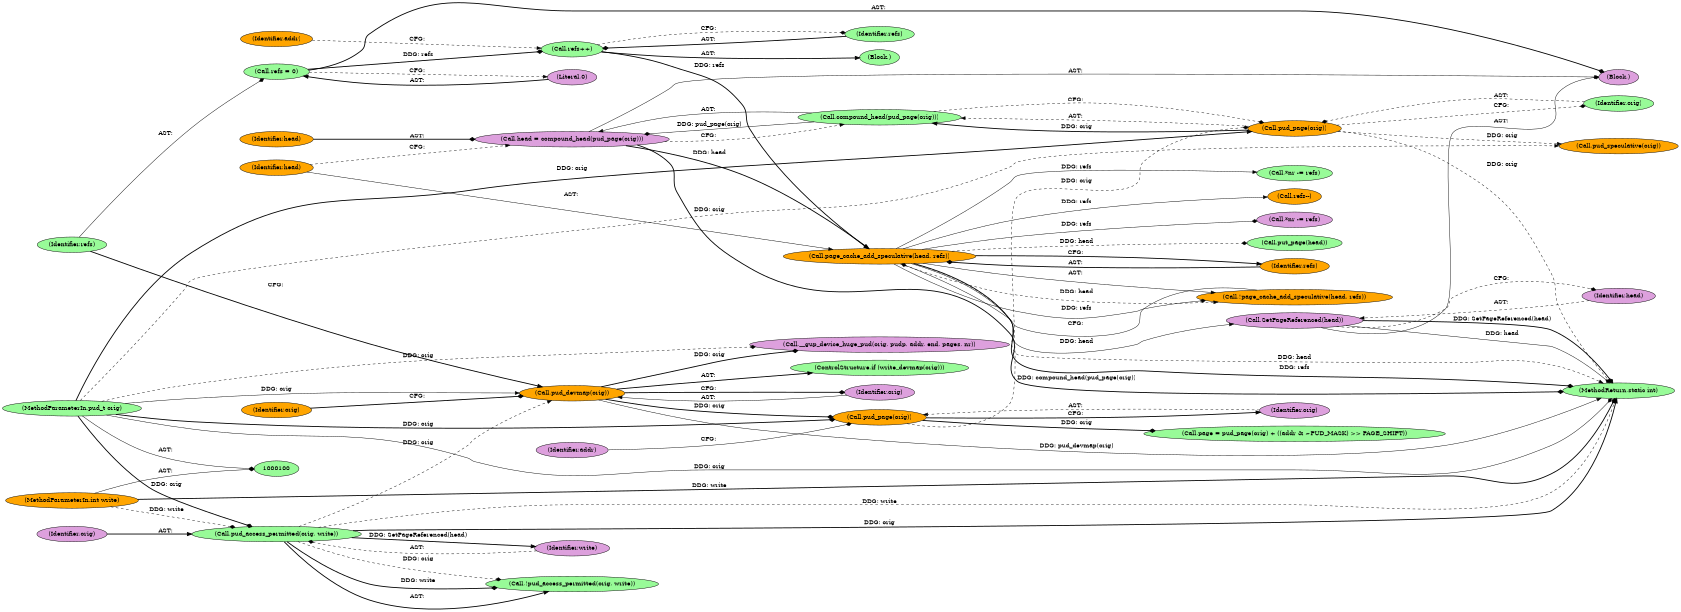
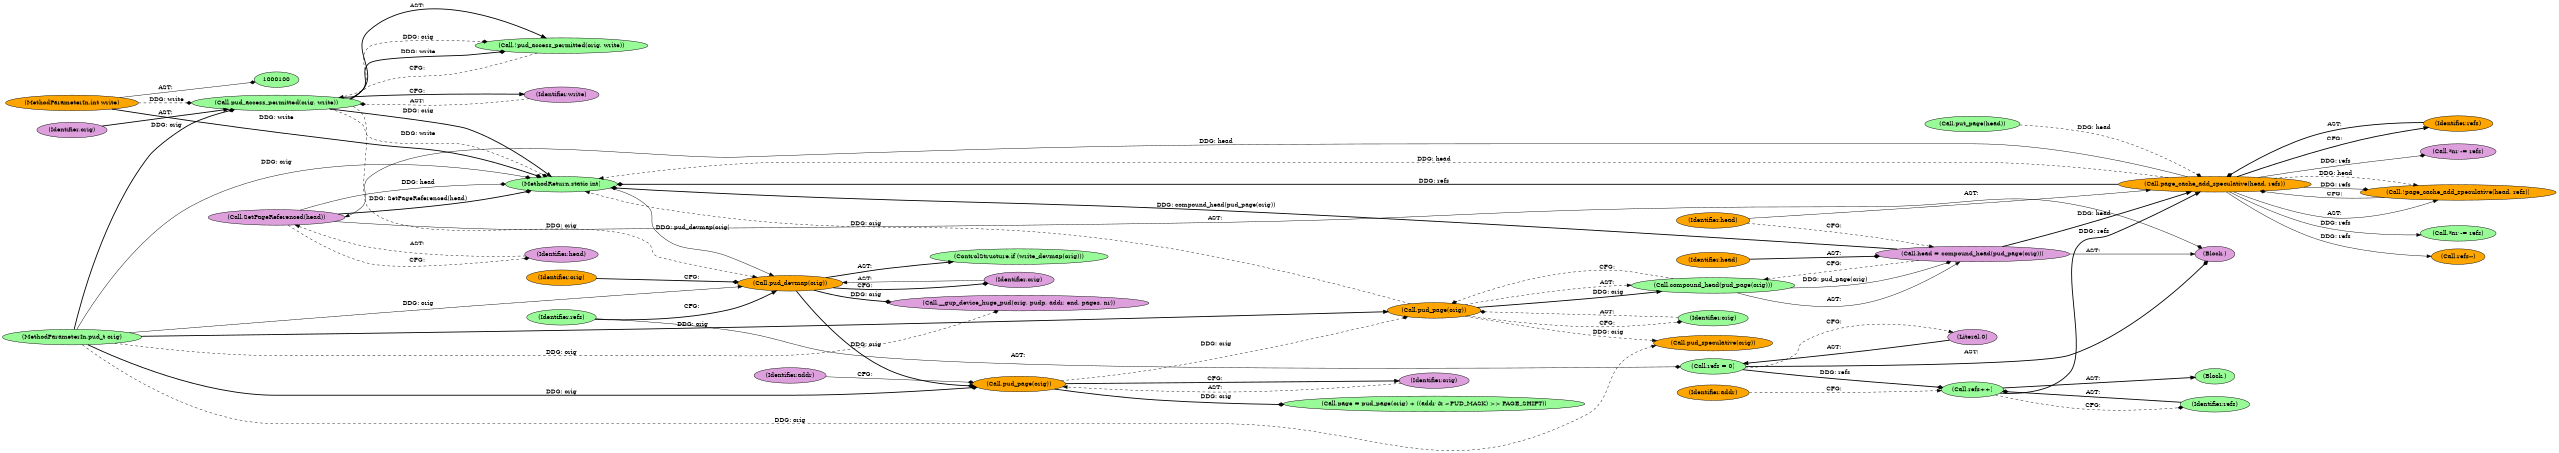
edge "(Call,!pud_access_permitted(orig, write))" -> "(Call,pud_access_permitted(orig, write))": added, label "CFG:"
edge "(Call,page_cache_add_speculative(head, refs))" -> "(Call,put_page(head))": reversed
edge "(Call,pud_devmap(orig))" -> "(MethodReturn,static int)": reversed
edge "(MethodParameterIn,pud_t orig)" -> "1000100": removed, label "AST:"
edge "(Call,pud_access_permitted(orig, write))" -> "(Identifier,write)": label "DDG: SetPageReferenced(head)" -> "CFG: "
